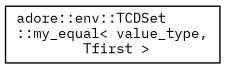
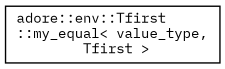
node "adore::env::TCDSet ::my_equal< value_type, Tfirst >": label "adore::env::TCDSet ::my_equal< value_type, Tfirst >" -> "adore::env::Tfirst ::my_equal< value_type, Tfirst >"
